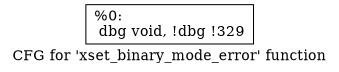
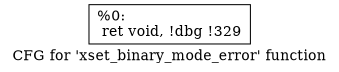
node "%0:": text "dbg void, !dbg !329" -> "ret void, !dbg !329"
